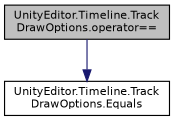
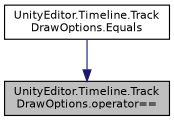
edge "UnityEditor.Timeline.Track DrawOptions.operator==" -> "UnityEditor.Timeline.Track DrawOptions.Equals": reversed
